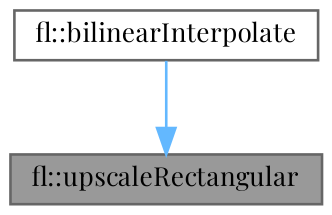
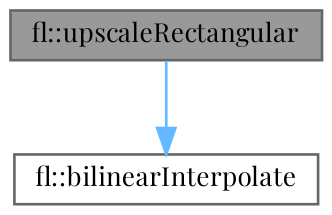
edge "fl::bilinearInterpolate" -> "fl::upscaleRectangular": reversed
